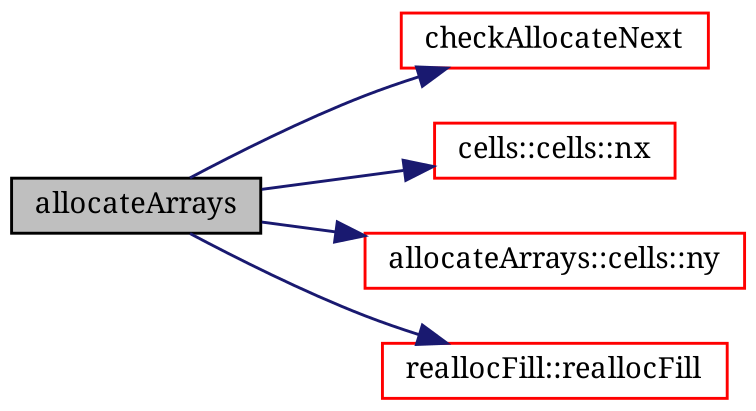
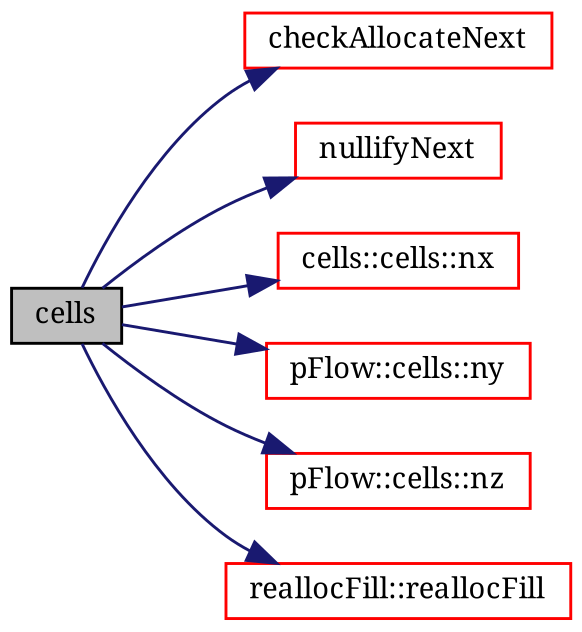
node "nullifyNext": added
node "allocateArrays": label "allocateArrays" -> "cells"
node "allocateArrays::cells::ny": label "allocateArrays::cells::ny" -> "pFlow::cells::ny"
node "pFlow::cells::nz": added
